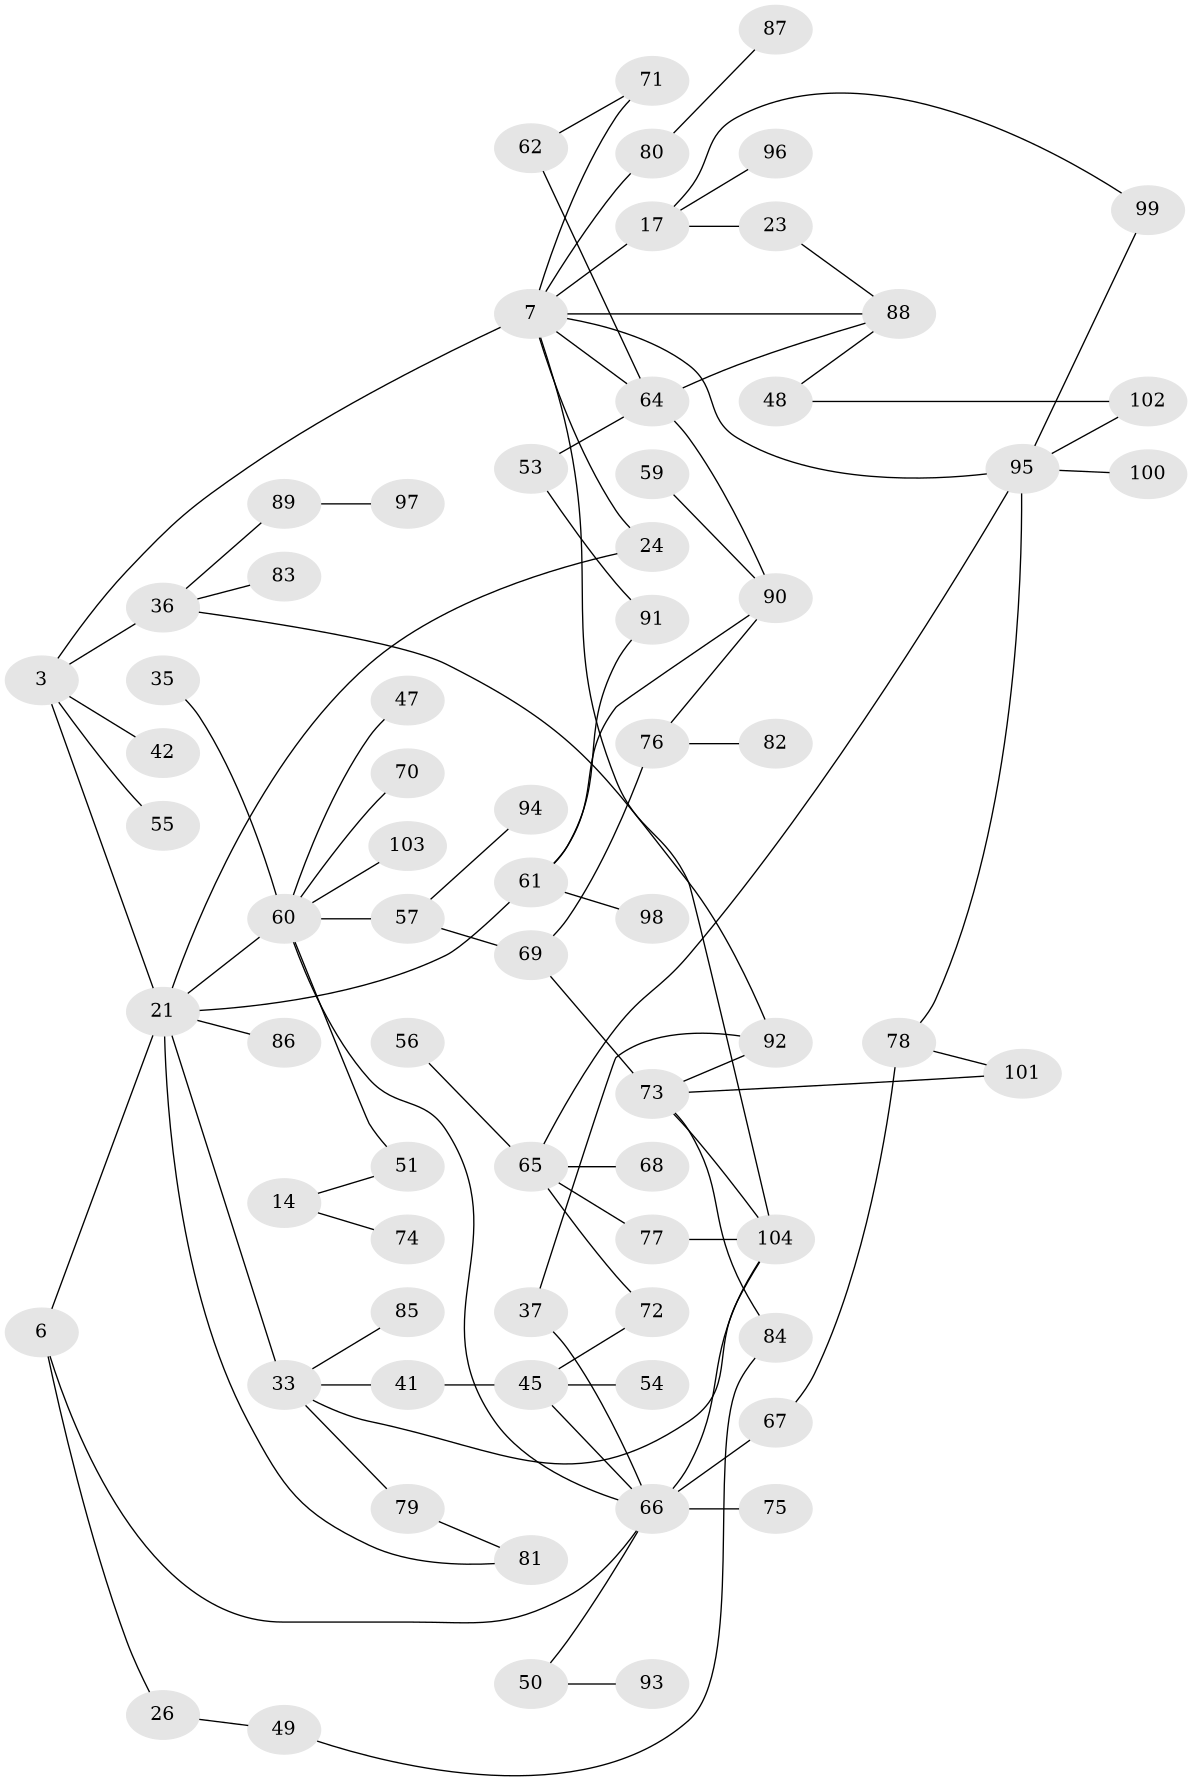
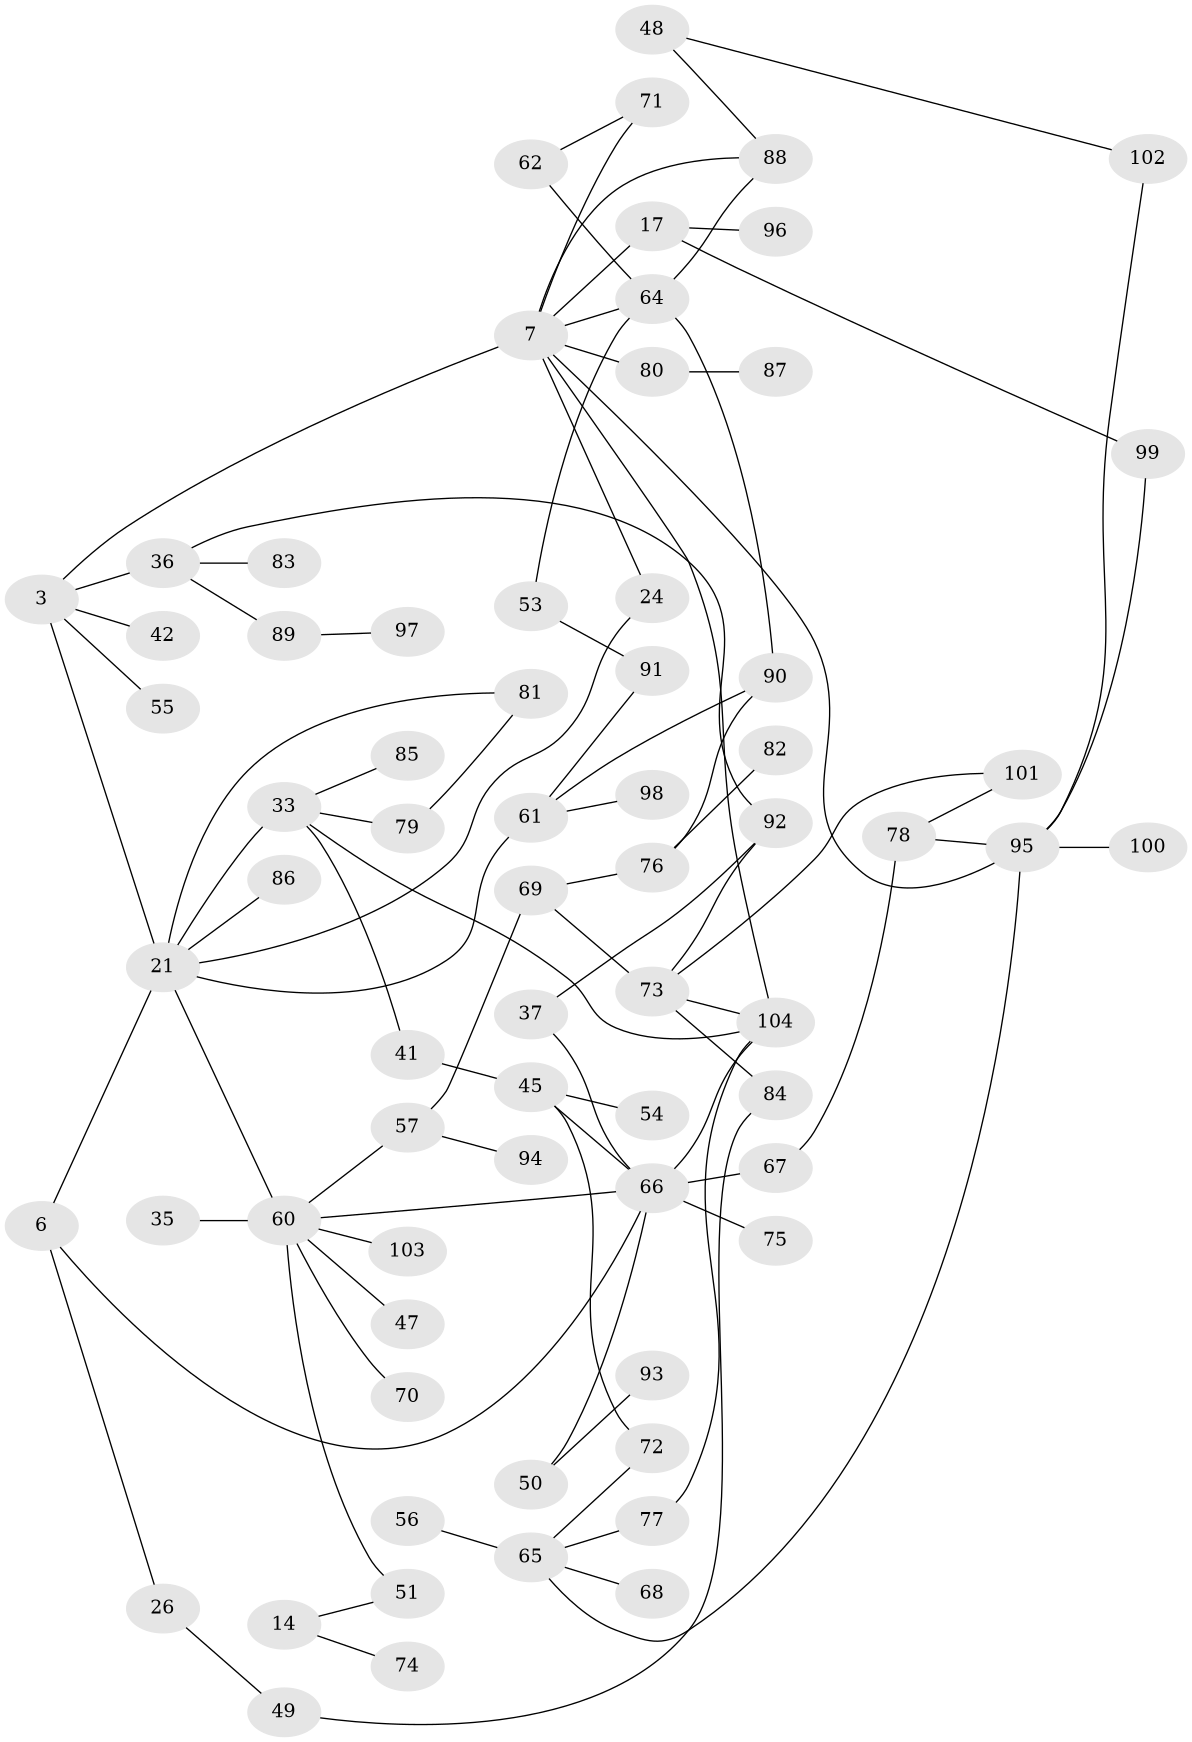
node "23": removed
node "59": removed
